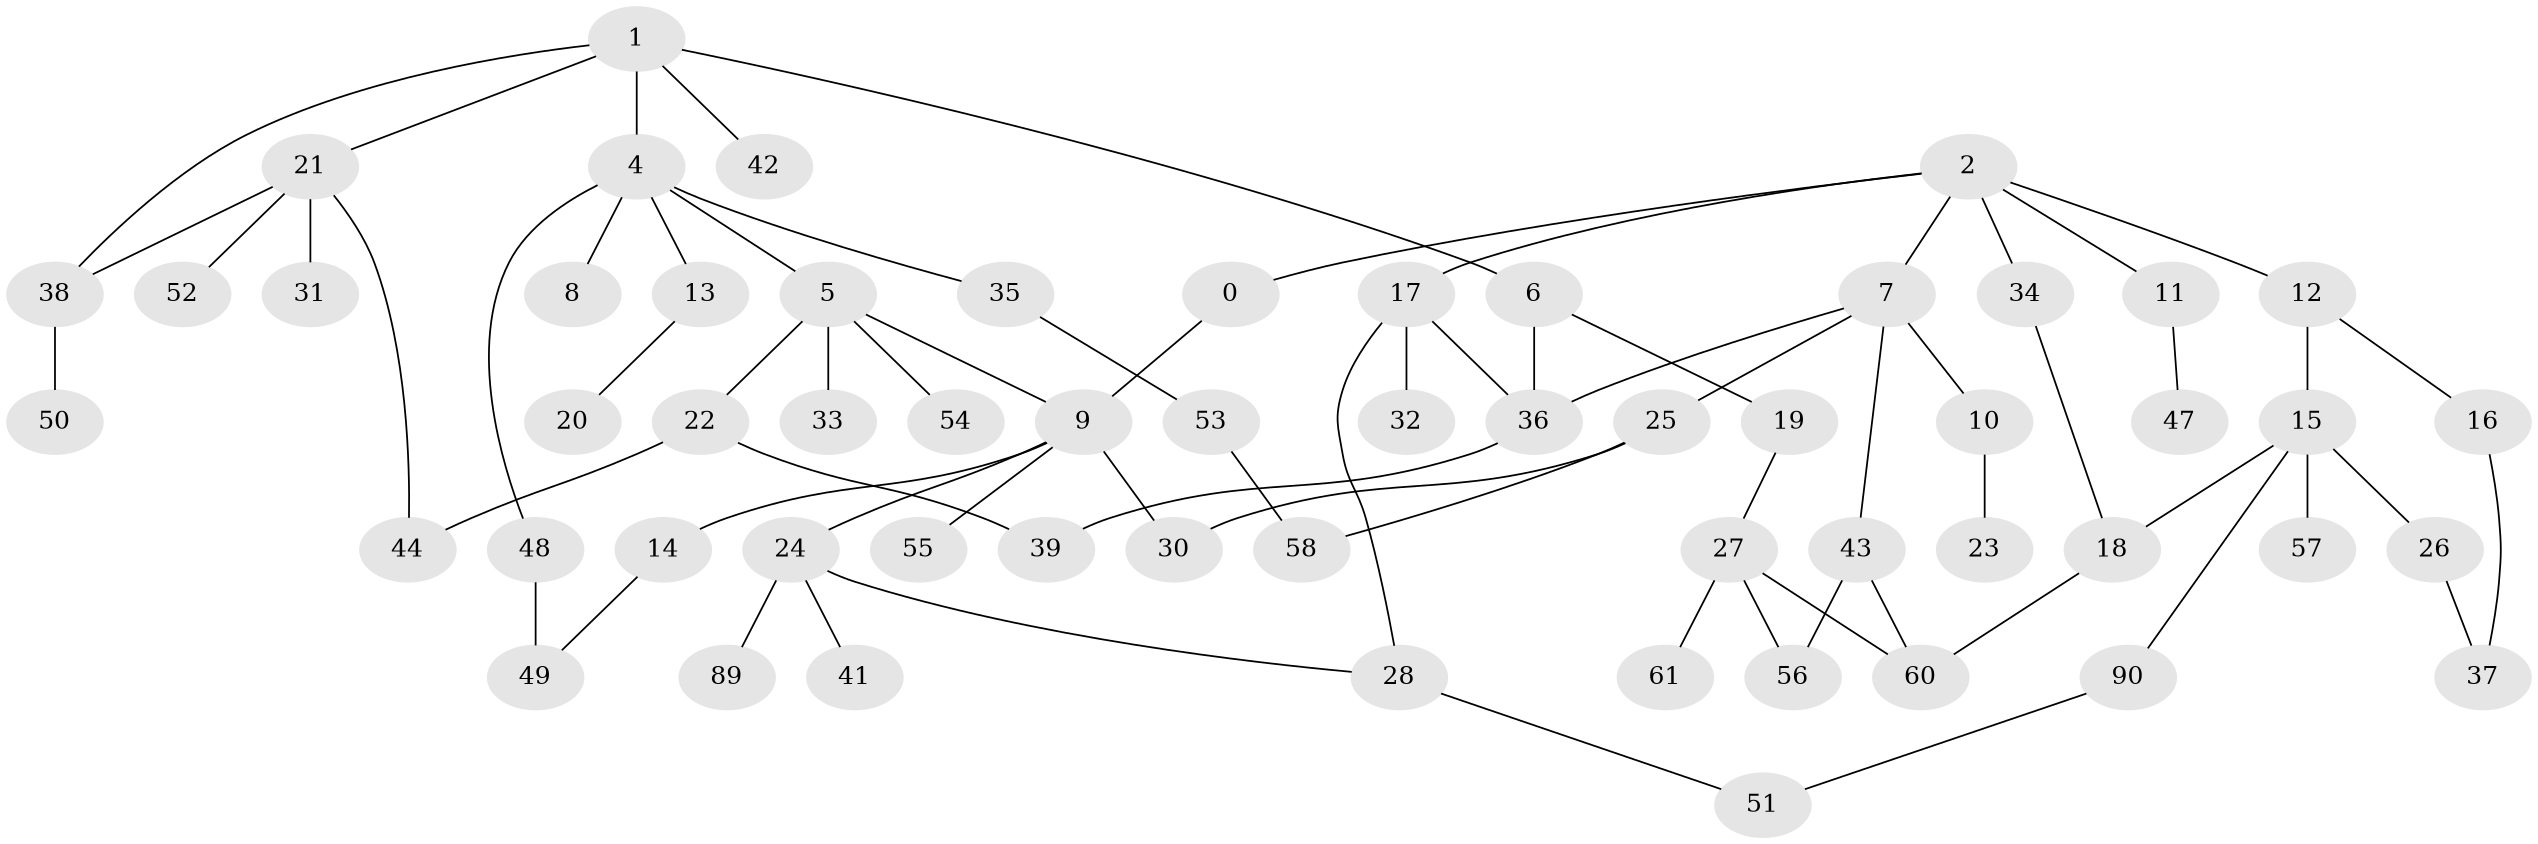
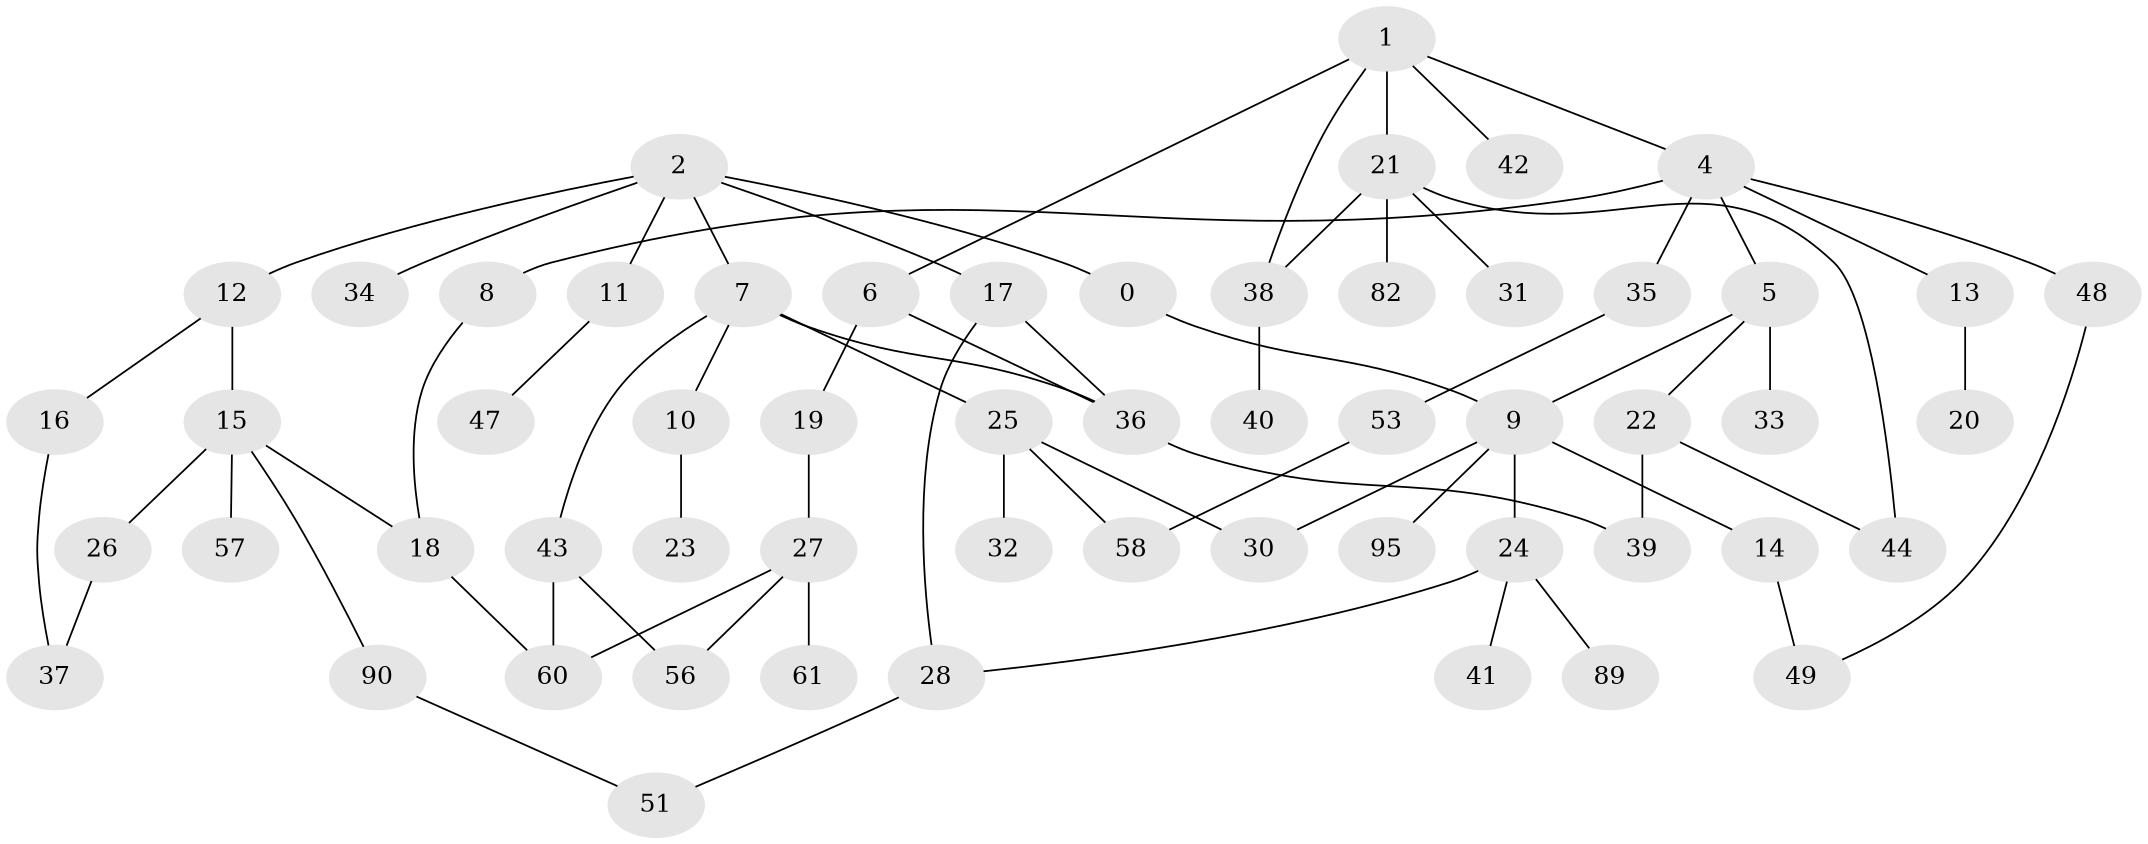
node "52": label "52" -> "82"
edge "17" -- "32": now "25" -- "32"
node "50": label "50" -> "40"
node "54": removed
edge "34" -- "18": now "8" -- "18"
node "55": label "55" -> "95"
